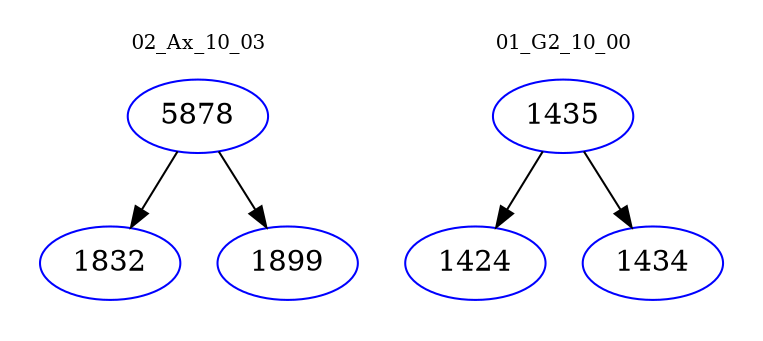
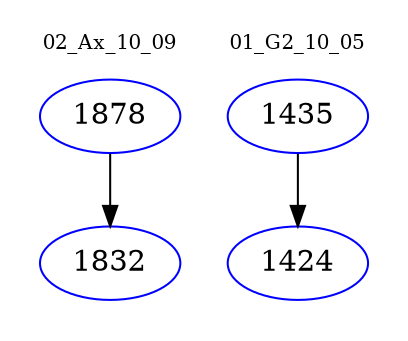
cluster "02_Ax_10_03": label "02_Ax_10_03" -> "02_Ax_10_09"
cluster "01_G2_10_00": label "01_G2_10_00" -> "01_G2_10_05"
node "5878": label "5878" -> "1878"
node "1899": removed
node "1434": removed
